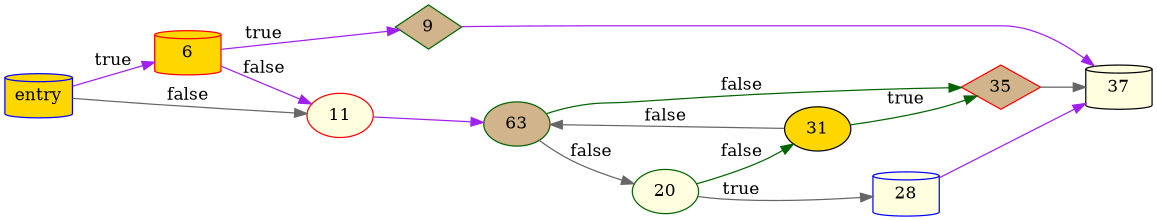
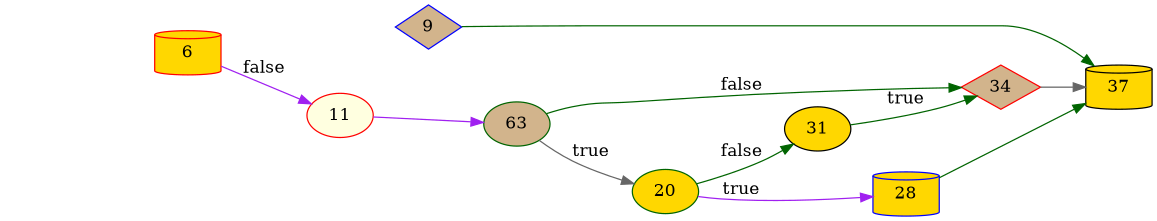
edge "9" -> "37": color purple -> darkgreen
node "9": color darkgreen -> blue
edge "6" -> "9": removed, label "true"
node "35": label "35" -> "34"
node "37": fillcolor lightyellow -> gold
node "entry": removed
edge "31" -> "63": removed, label "false"
edge "28" -> "37": color purple -> darkgreen
edge "63" -> "20": label "false" -> "true"
node "20": fillcolor lightyellow -> gold
node "28": fillcolor lightyellow -> gold
edge "20" -> "28": color gray40 -> purple
